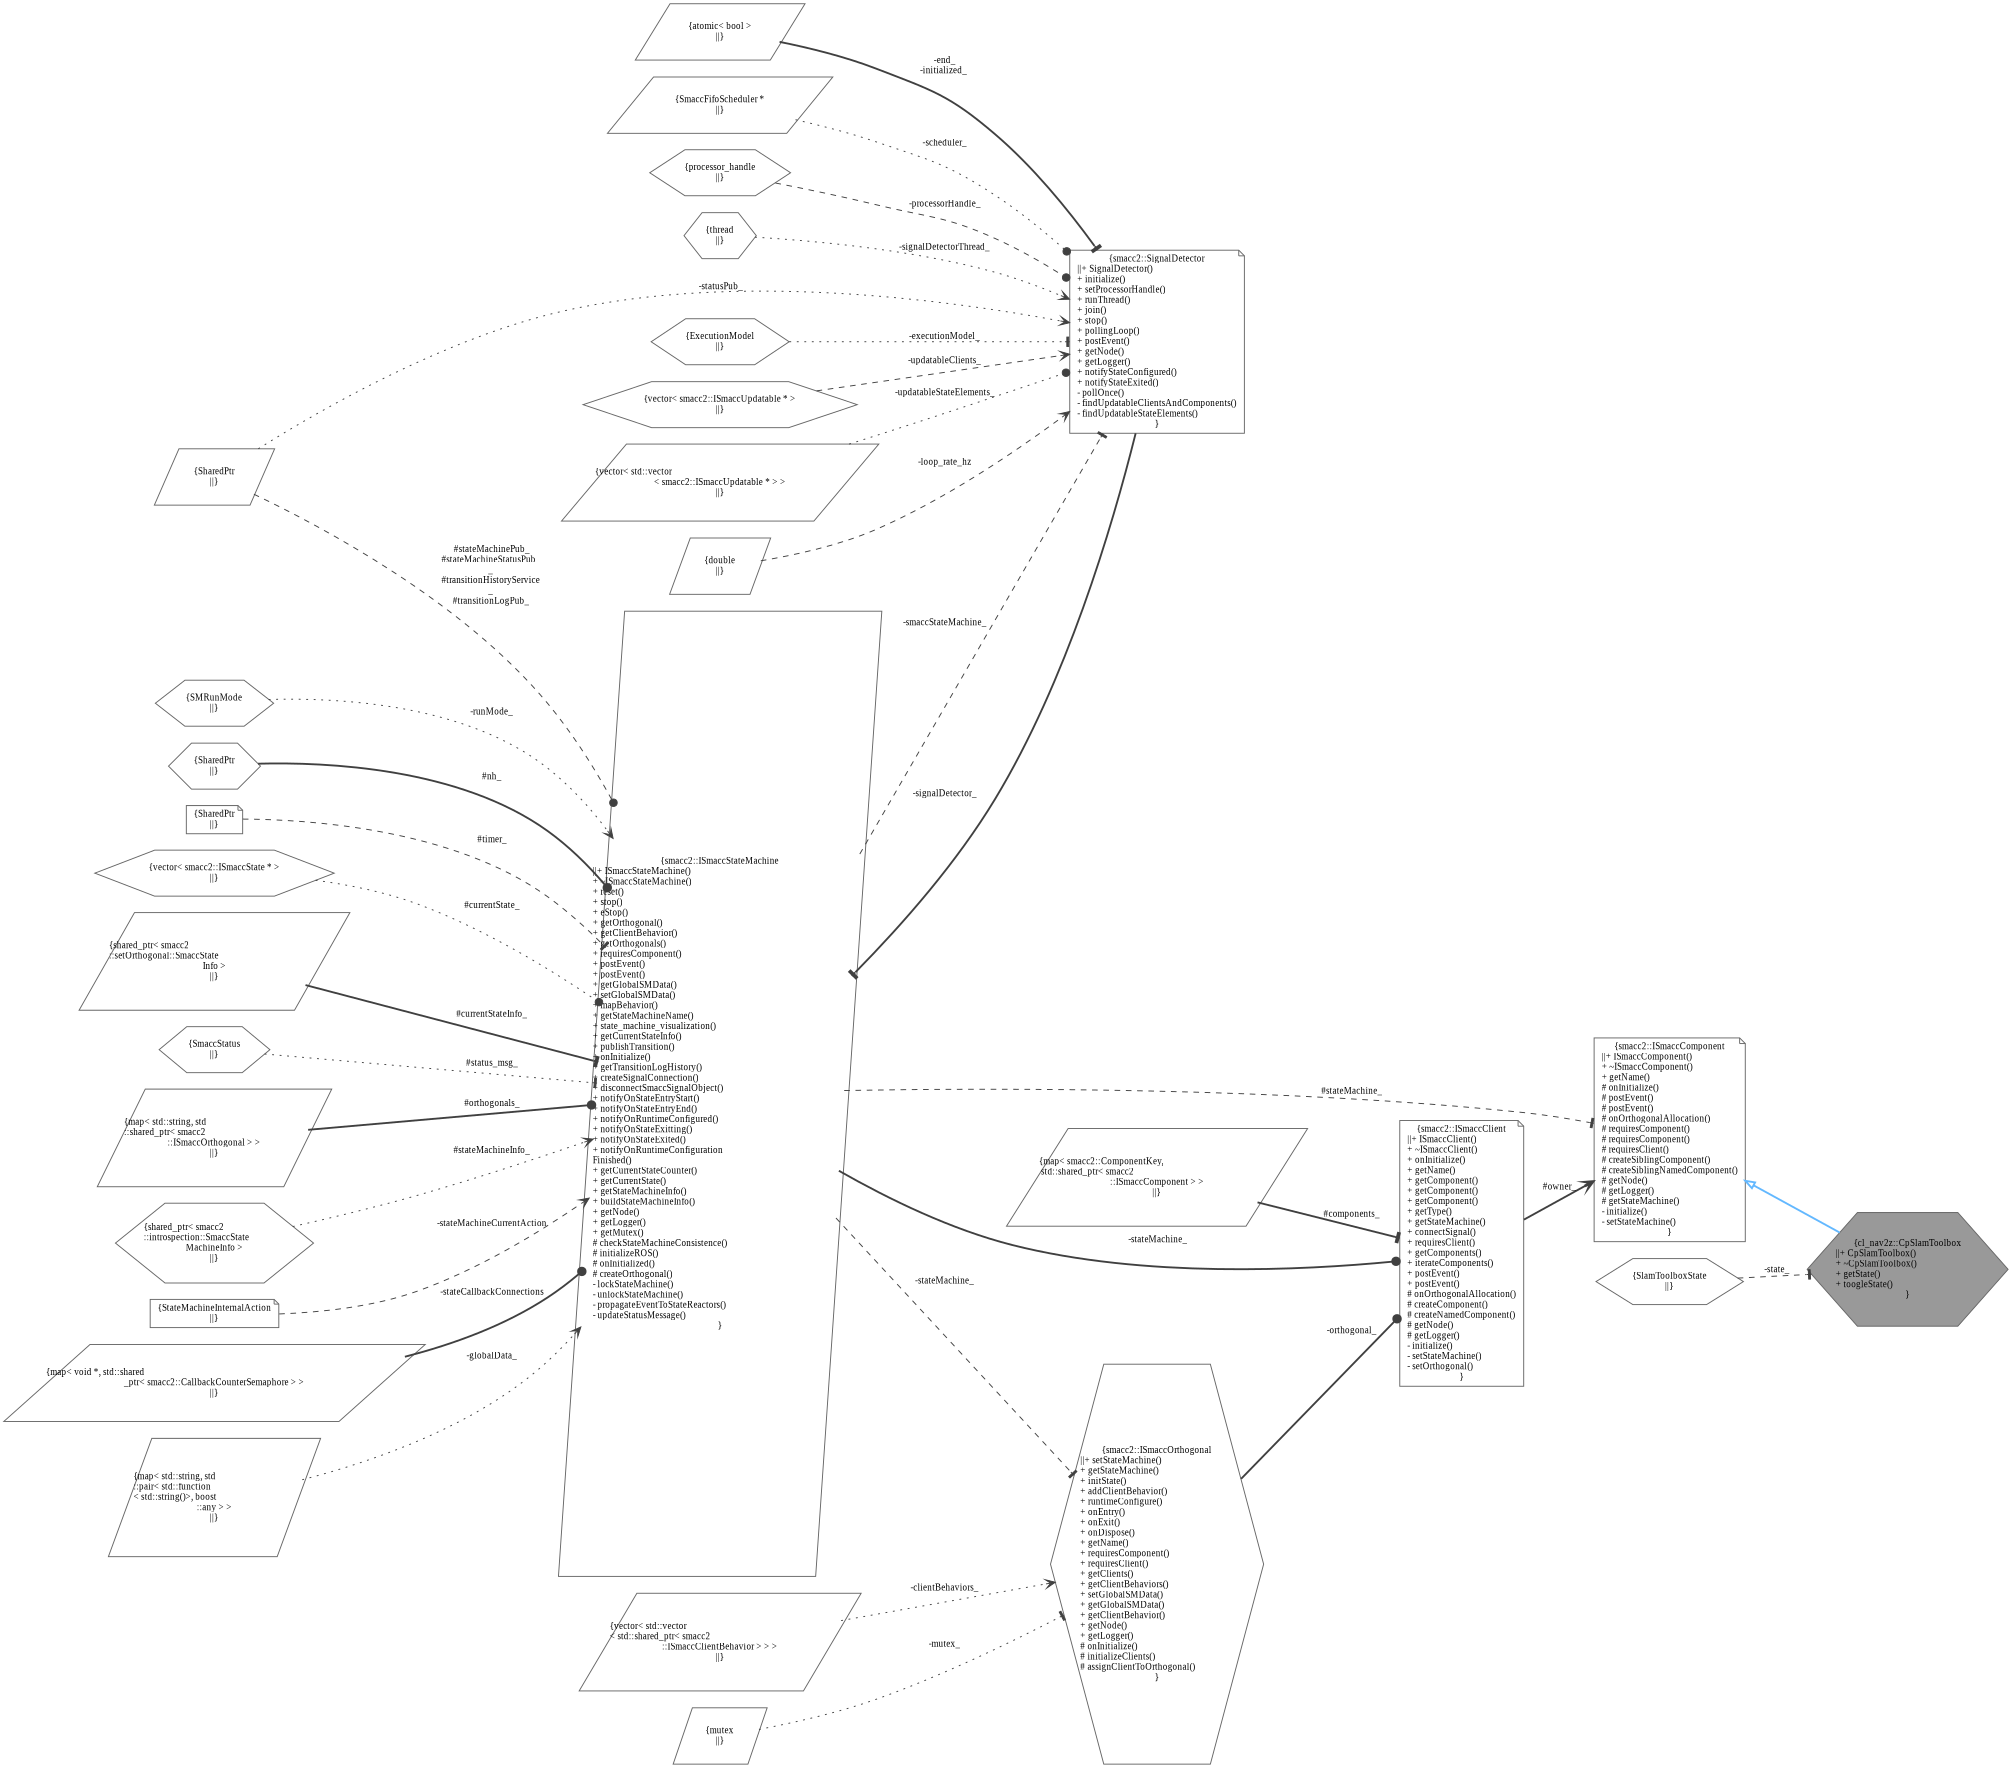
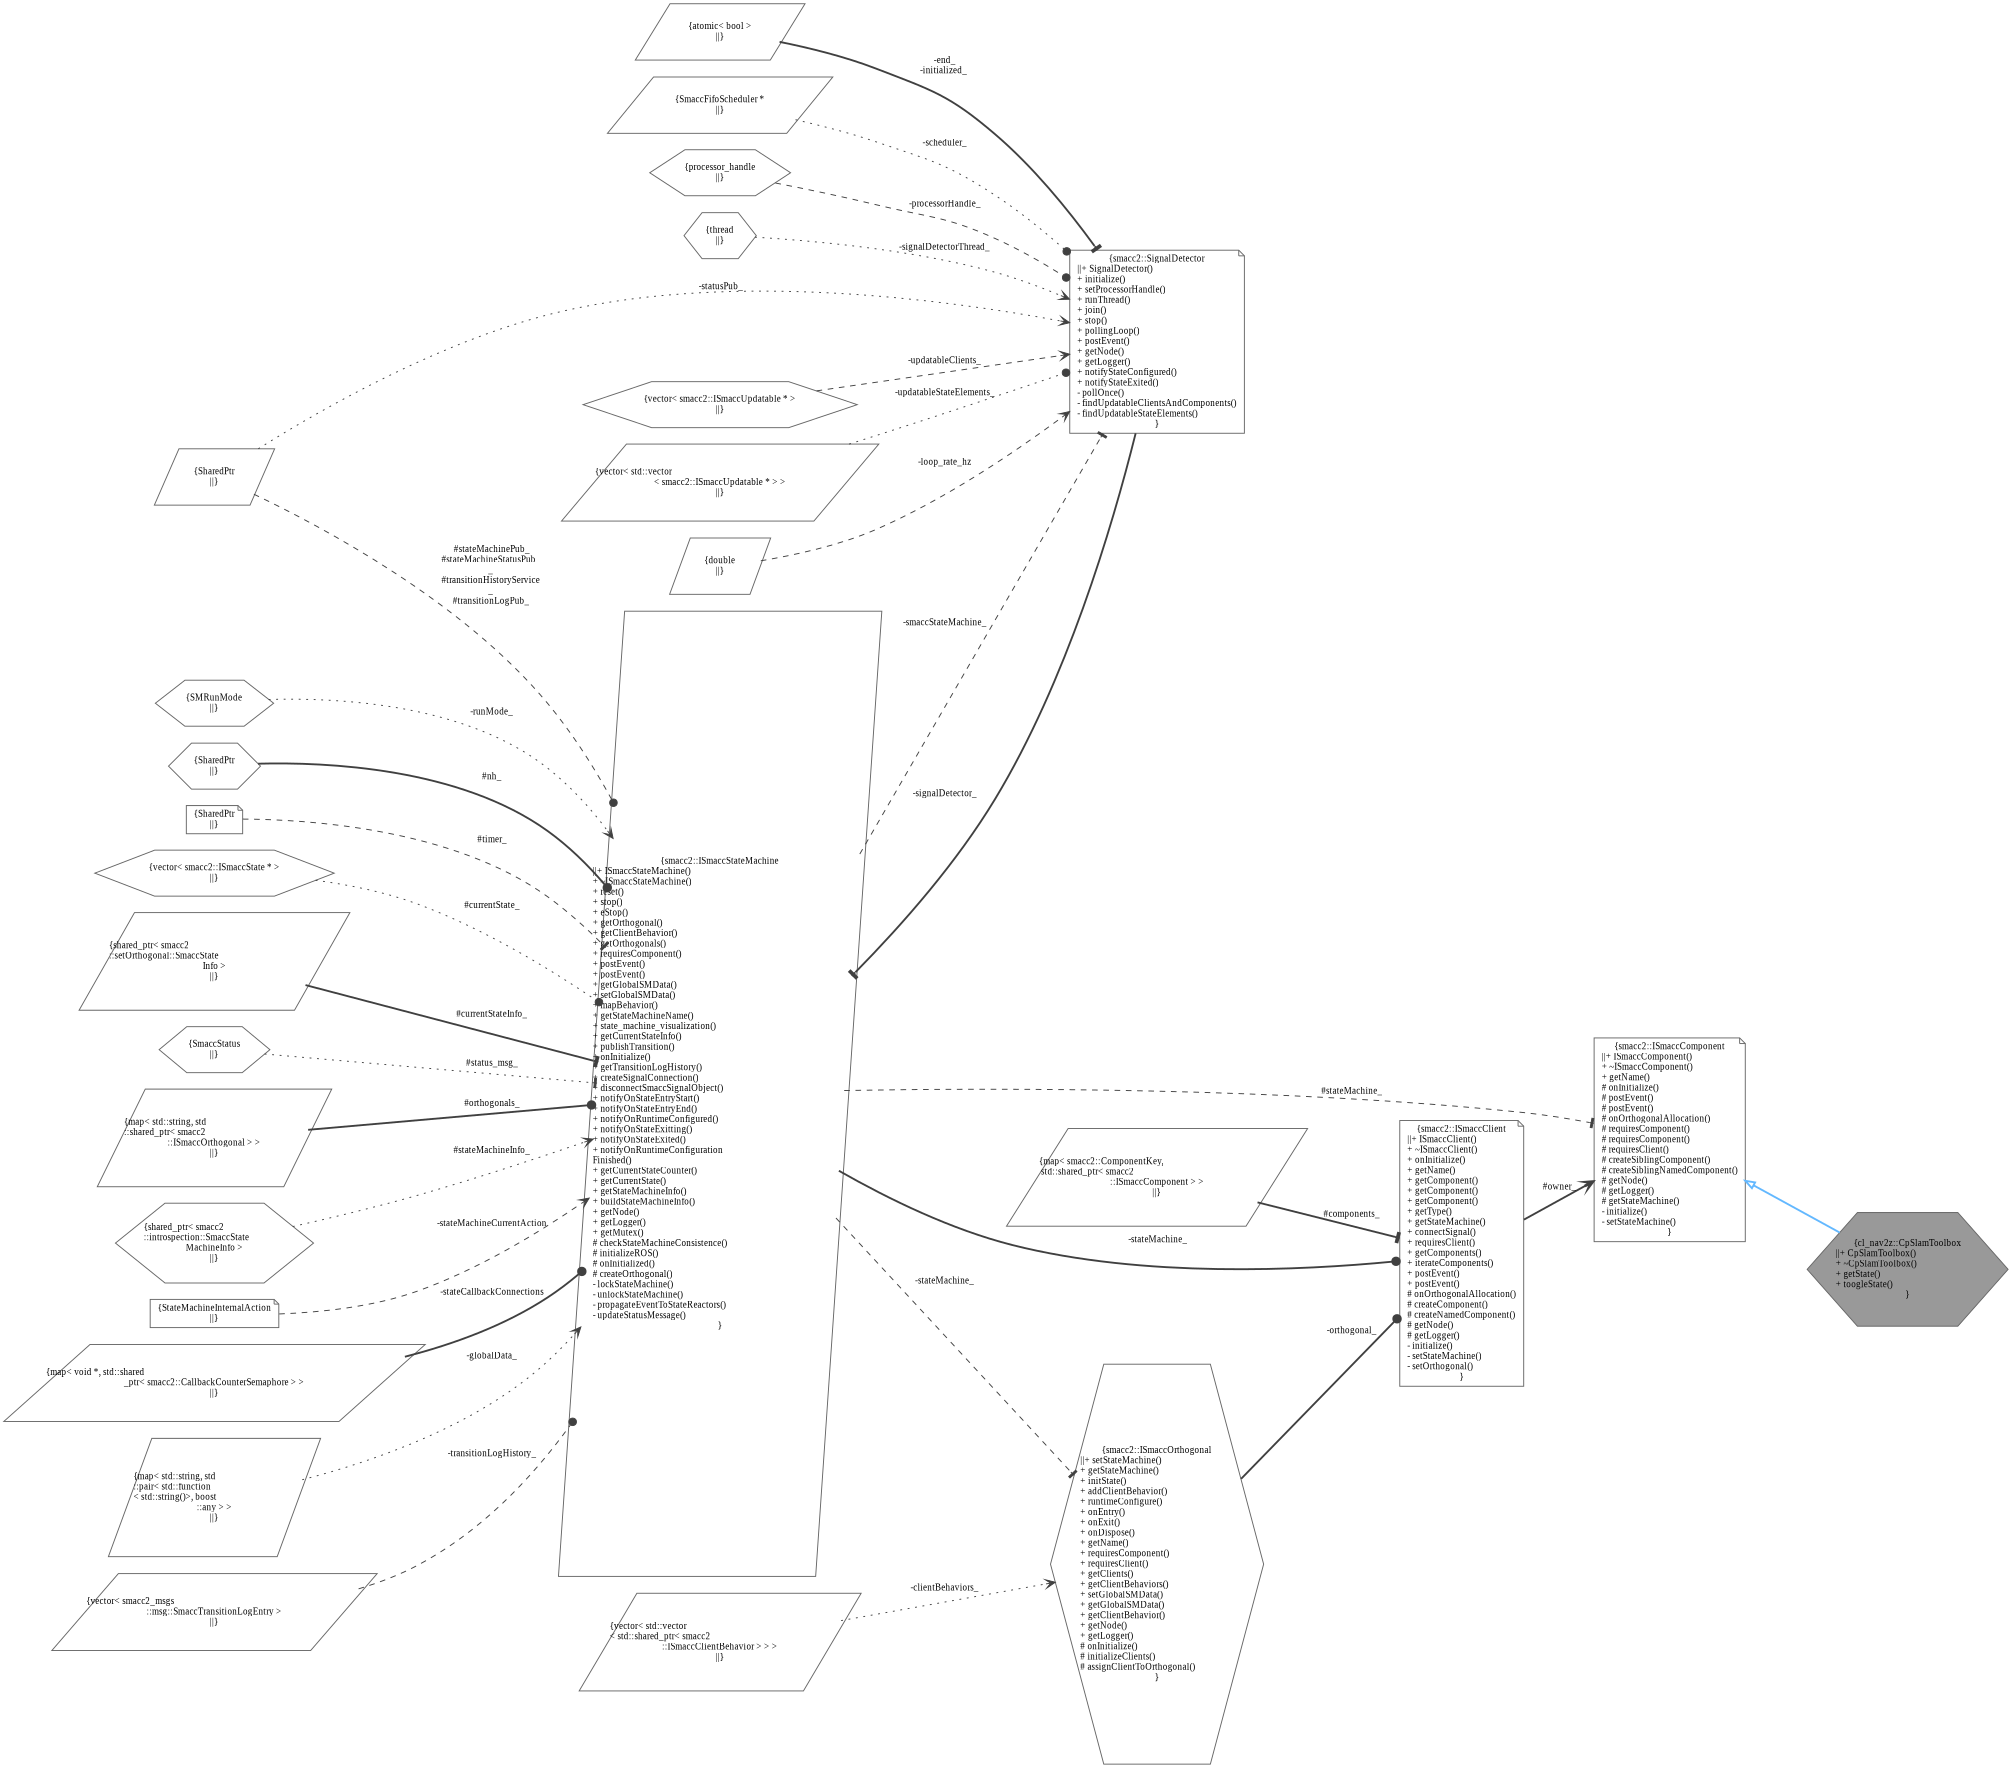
node "{ExecutionModel ||}": removed
node "{SlamToolboxState ||}": removed
node "{vector< smacc2_msgs ::msg::SmaccTransitionLogEntry > ||}": added
node "{mutex ||}": removed
